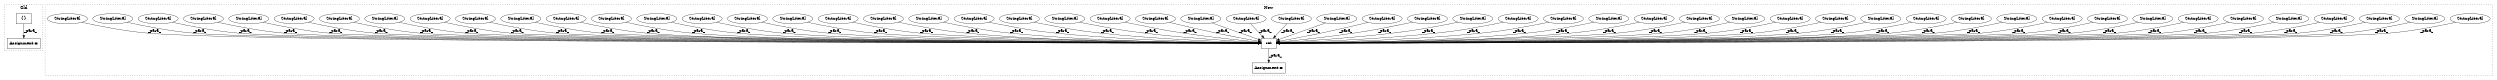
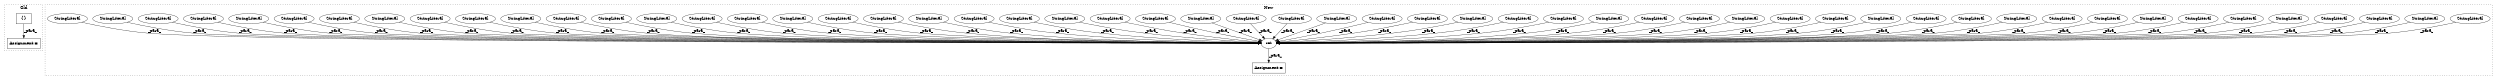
node "set": shape box -> ellipse
